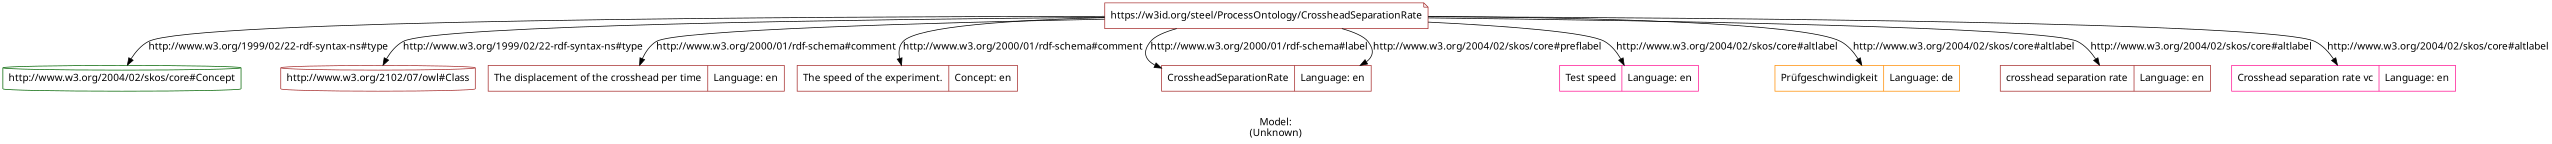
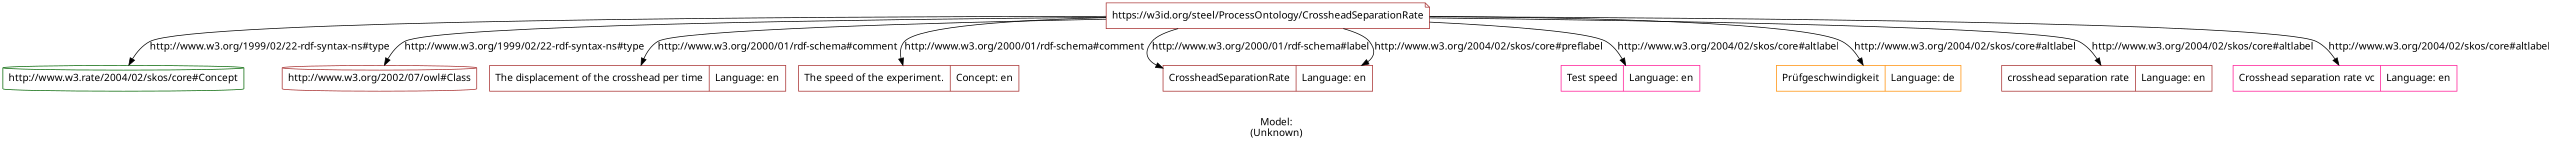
node "http://www.w3.org/2004/02/skos/core#Concept": label "http://www.w3.org/2004/02/skos/core#Concept" -> "http://www.w3.rate/2004/02/skos/core#Concept"
node "http://www.w3.org/2102/07/owl#Class": label "http://www.w3.org/2102/07/owl#Class" -> "http://www.w3.org/2002/07/owl#Class"
